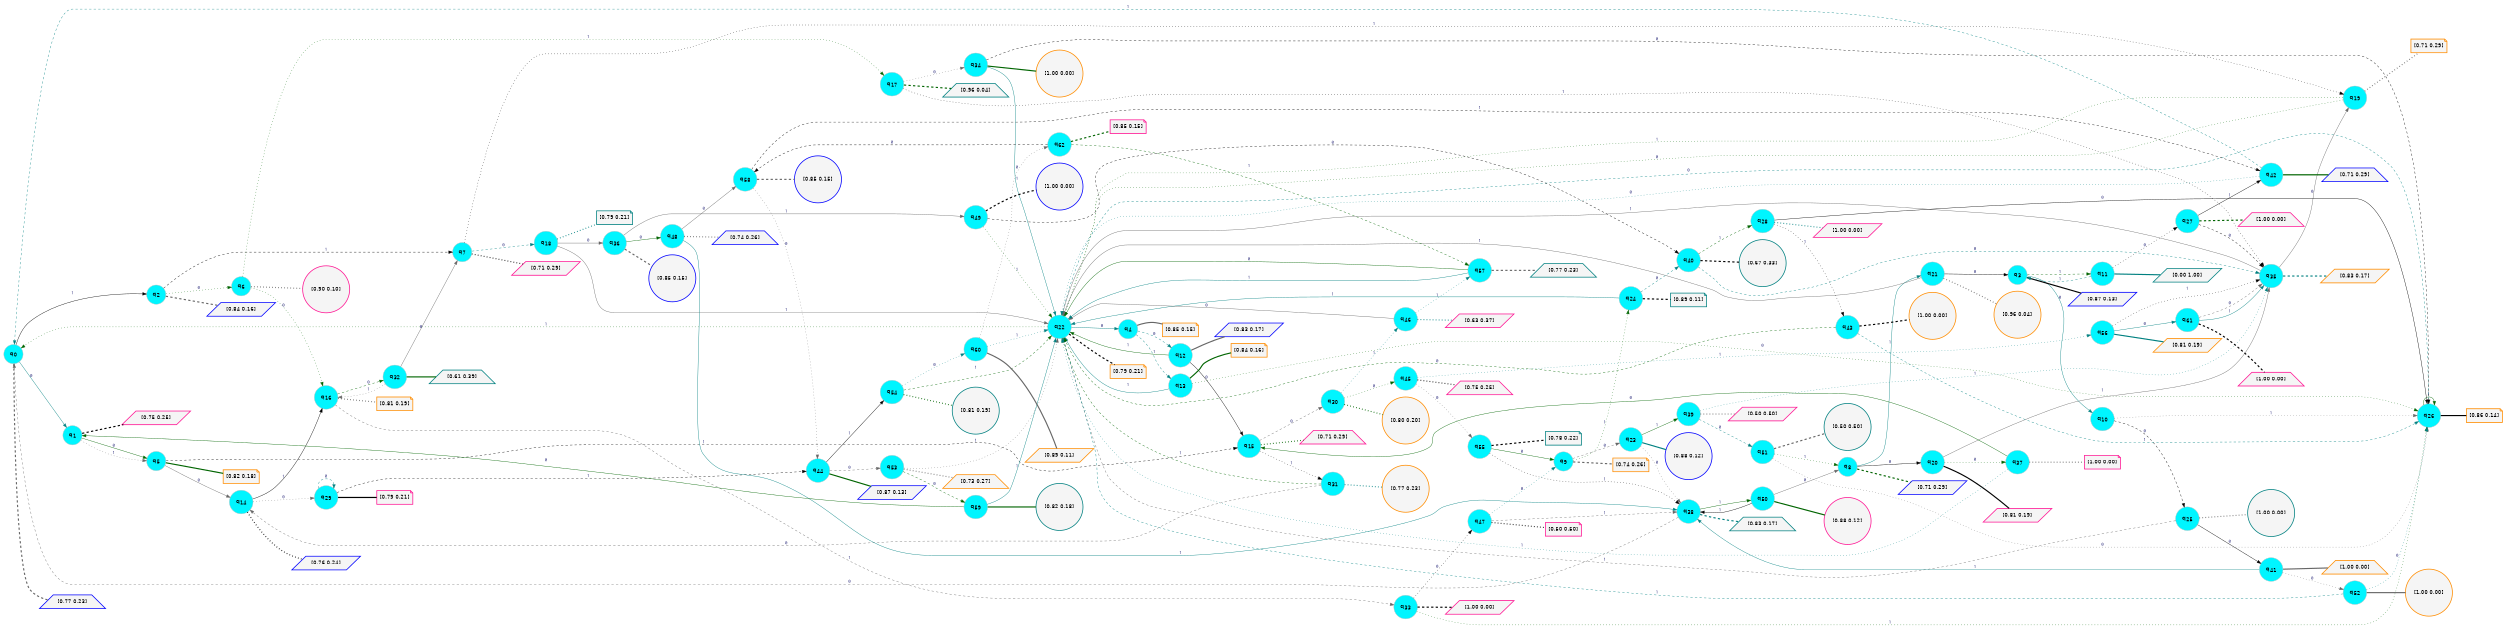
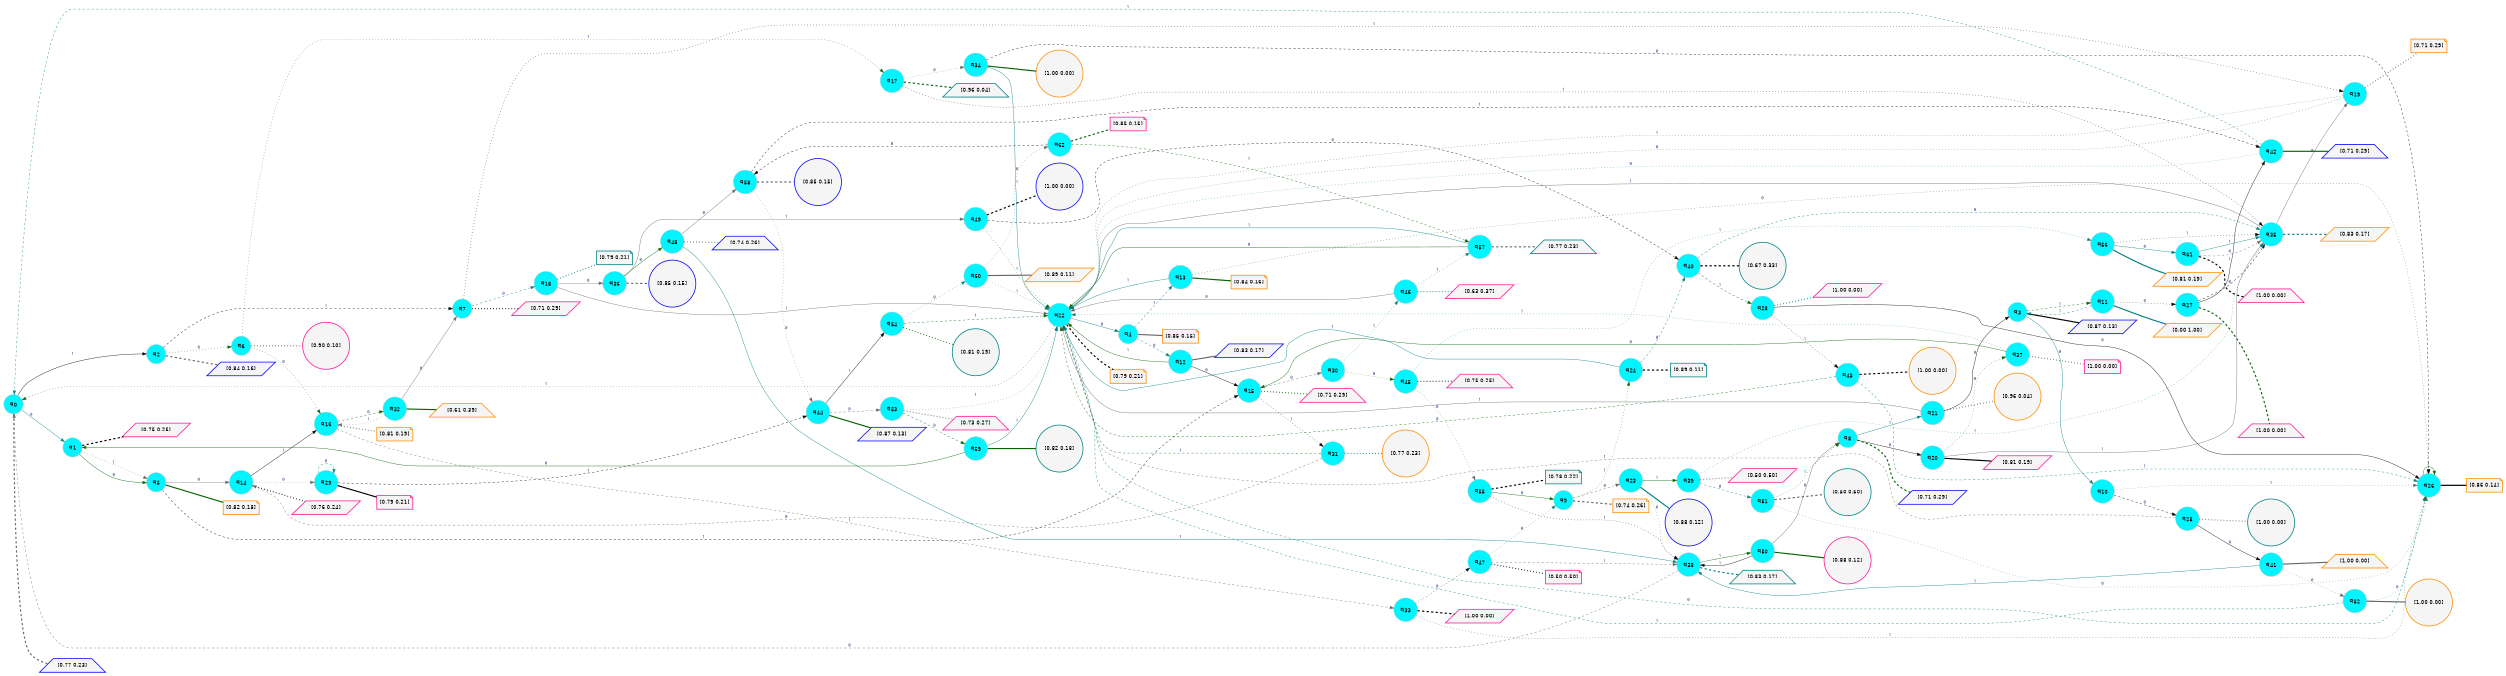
node "[0.00 1.00]": color teal -> darkorange
node "[0.61 0.39]": color teal -> darkorange
node "[0.80 0.20]": removed
node "[0.73 0.27]": color darkorange -> deeppink
node "[0.76 0.24]": color blue -> deeppink
